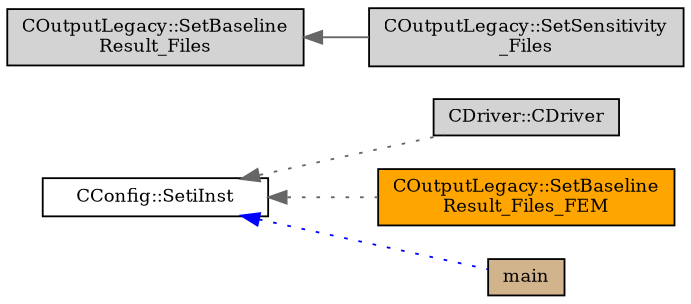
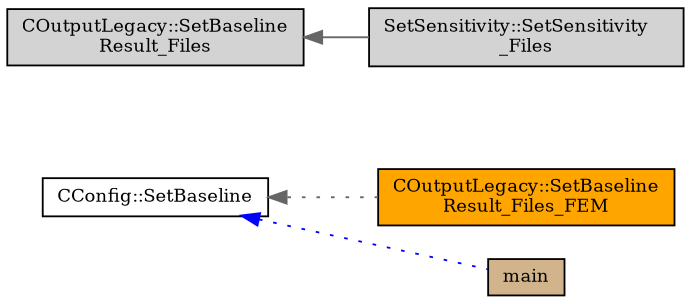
node "COutputLegacy::SetSensitivity _Files": label "COutputLegacy::SetSensitivity _Files" -> "SetSensitivity::SetSensitivity _Files"
node "CDriver::CDriver": removed
node "CConfig::SetiInst": label "CConfig::SetiInst" -> "CConfig::SetBaseline"
